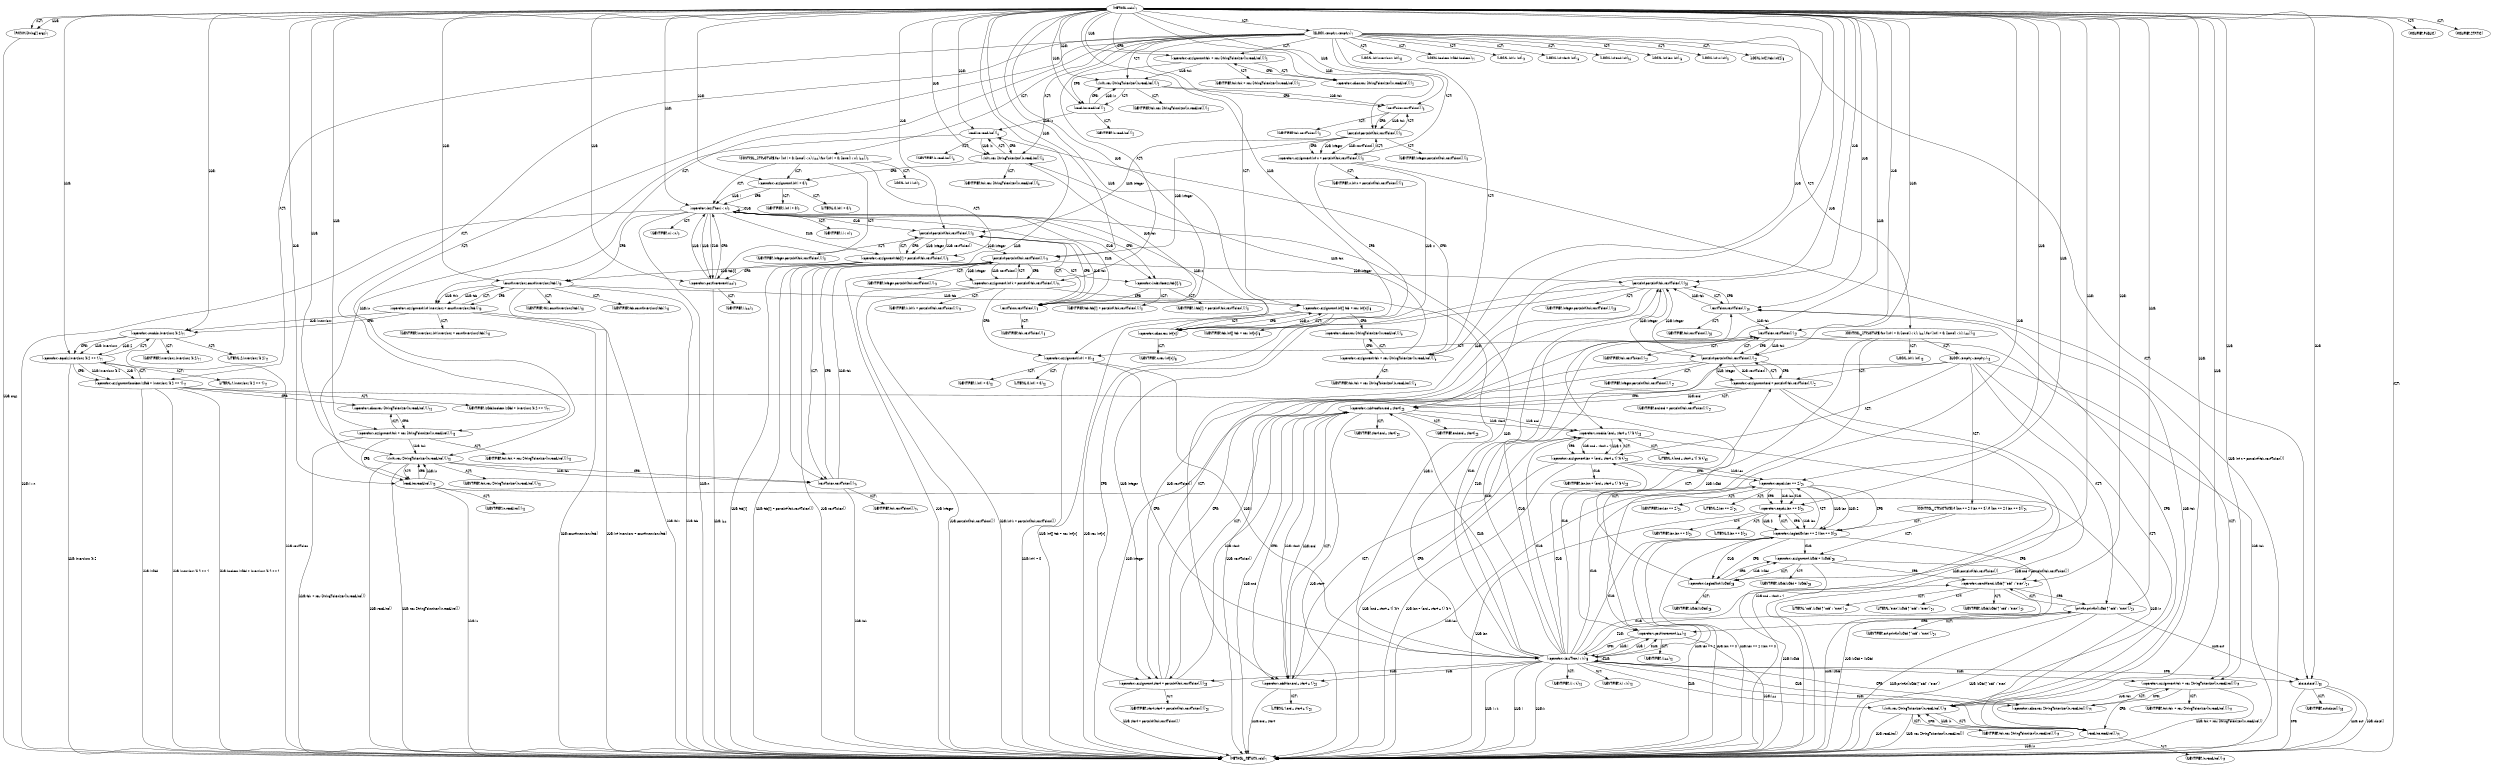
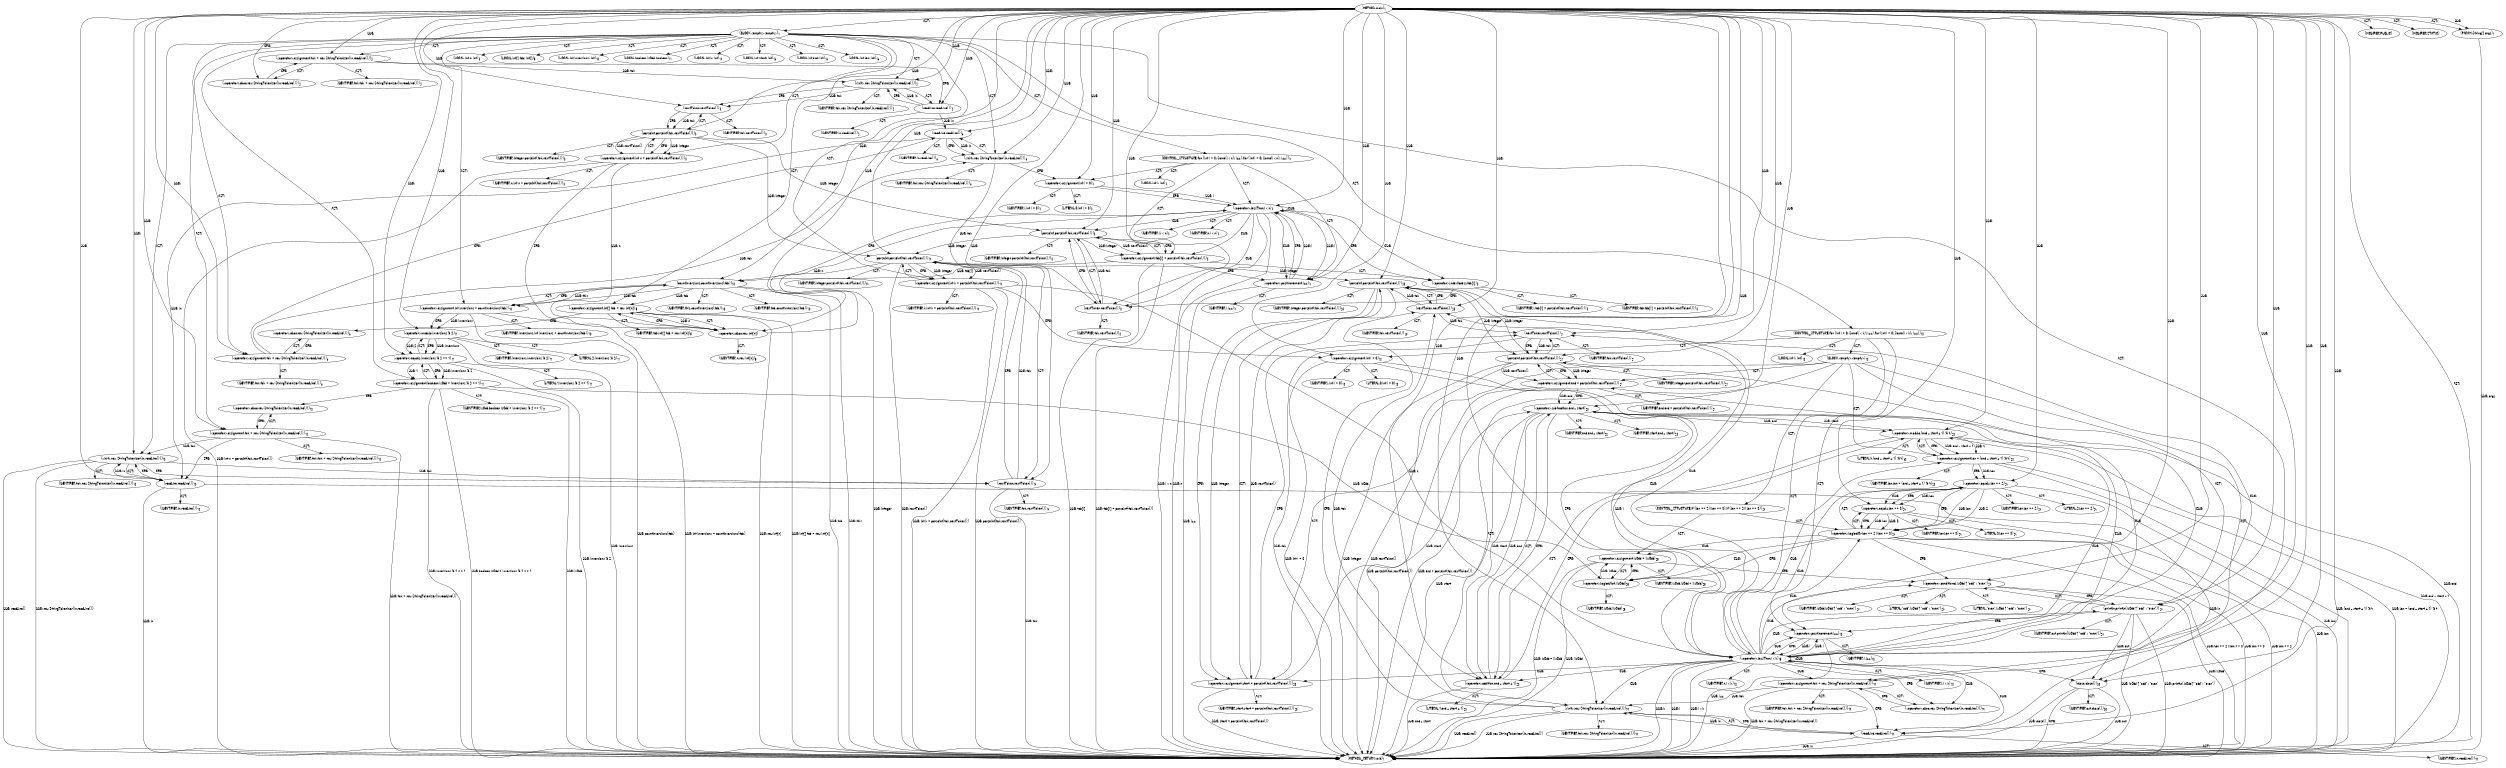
edge "(<operator>.lessThan,i < n)" -> "(<operator>.lessThan,i < k)": now "(METHOD,main)" -> "(<operator>.lessThan,i < k)"
edge "(<operator>.assignment,len = (end - start + 1) % 4)" -> "(IDENTIFIER,len,len = (end - start + 1) % 4)": label "CDG: " -> "AST: "
edge "(<operator>.modulo,inversions % 2)" -> "(METHOD_RETURN,void)": label "DDG: nextToken" -> "DDG: inversions"
